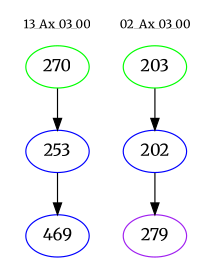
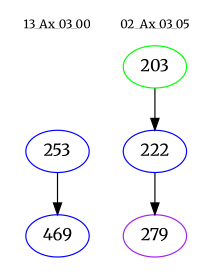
cluster "02_Ax_03_00": label "02_Ax_03_00" -> "02_Ax_03_05"
node "270": removed
node "202": label "202" -> "222"
